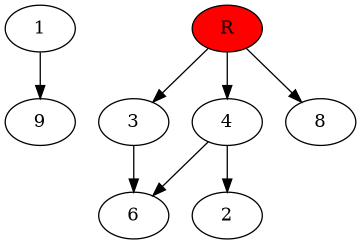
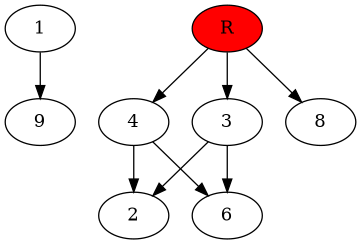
edge "3" -> "2": added
